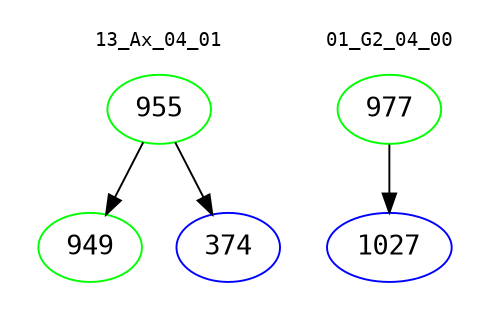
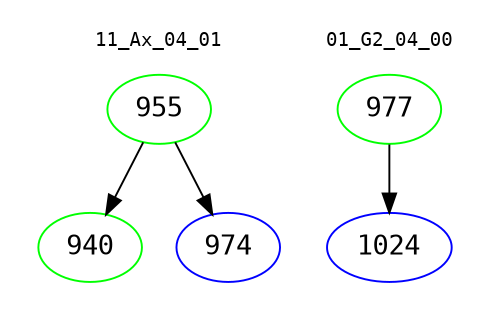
cluster "13_Ax_04_01": label "13_Ax_04_01" -> "11_Ax_04_01"
node "949": label "949" -> "940"
node "374": label "374" -> "974"
node "1027": label "1027" -> "1024"
